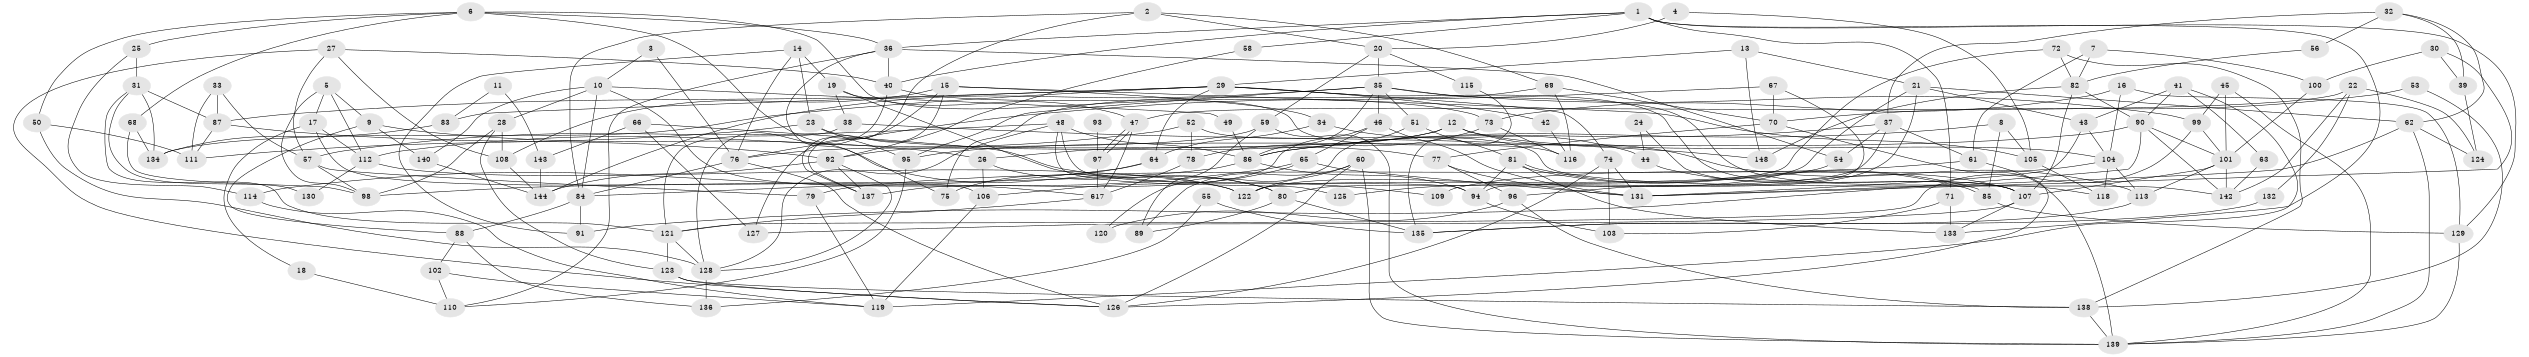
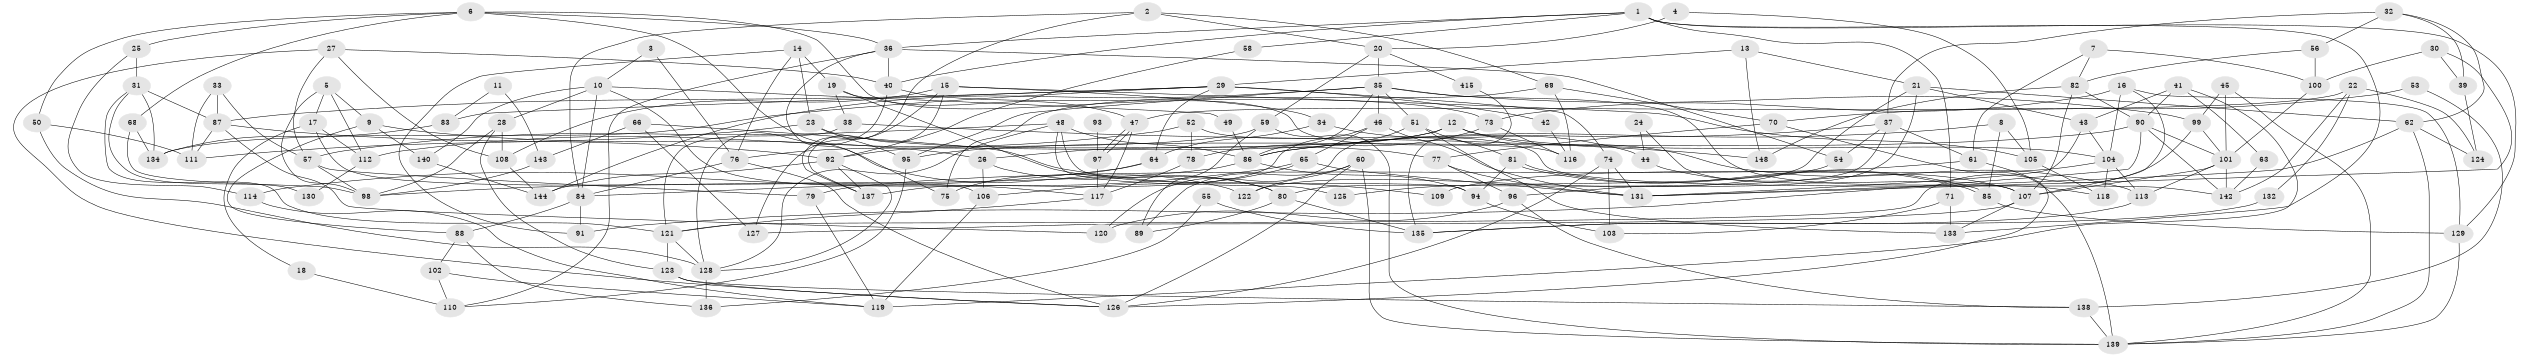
node "72": removed
edge "56" -- "100": added
node "115": label "115" -> "415"
node "67": removed
edge "29" -- "107": now "16" -- "107"
edge "112" -- "122": removed
edge "143" -- "144": now "143" -- "98"
node "617": label "617" -> "117"
edge "81" -- "133": now "51" -- "133"
edge "87" -- "120": added
